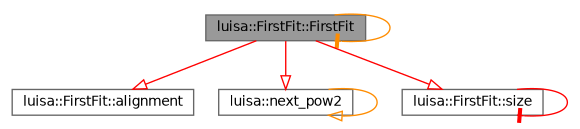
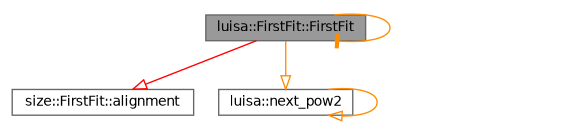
edge "luisa::FirstFit::FirstFit" -> "luisa::next_pow2": color red -> darkorange
node "luisa::FirstFit::alignment": label "luisa::FirstFit::alignment" -> "size::FirstFit::alignment"
node "luisa::FirstFit::size": removed
